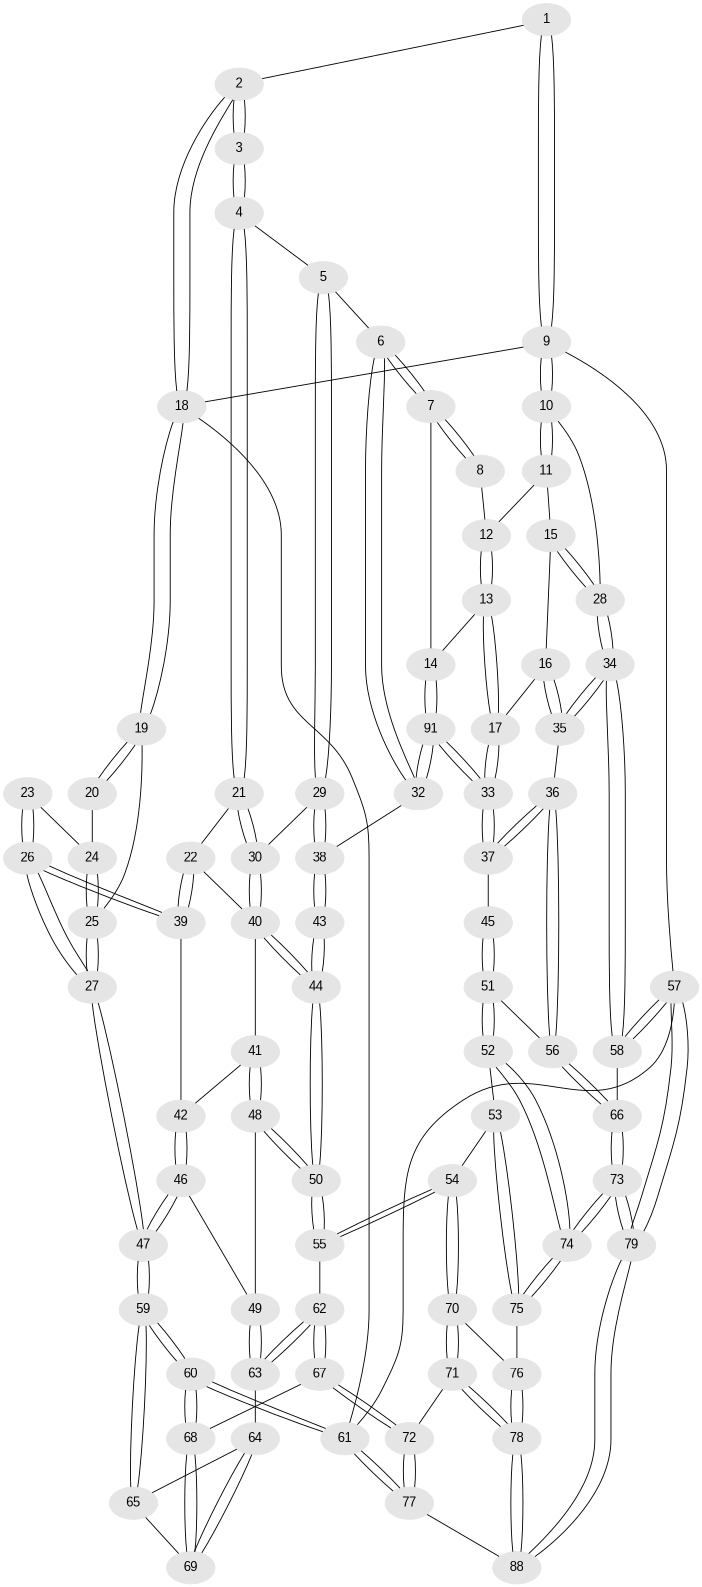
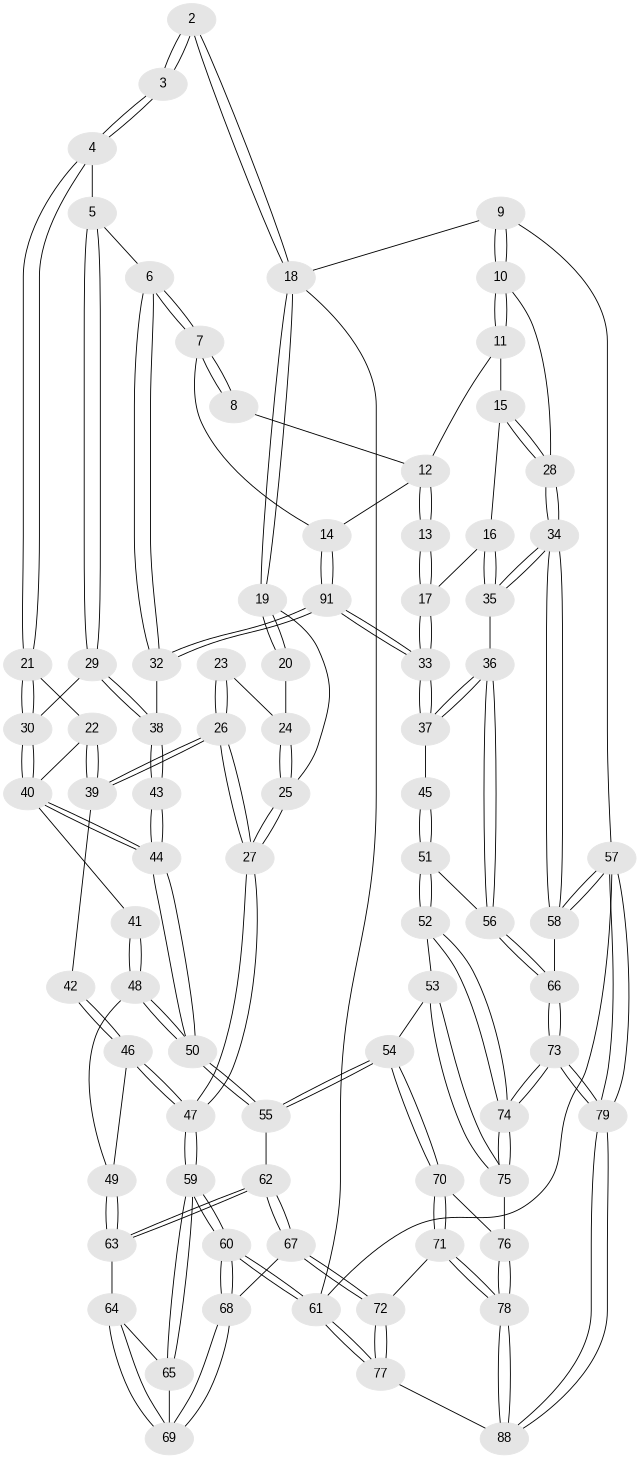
node "1": removed
edge "13" -- "14": now "12" -- "14"
edge "41" -- "42": removed
